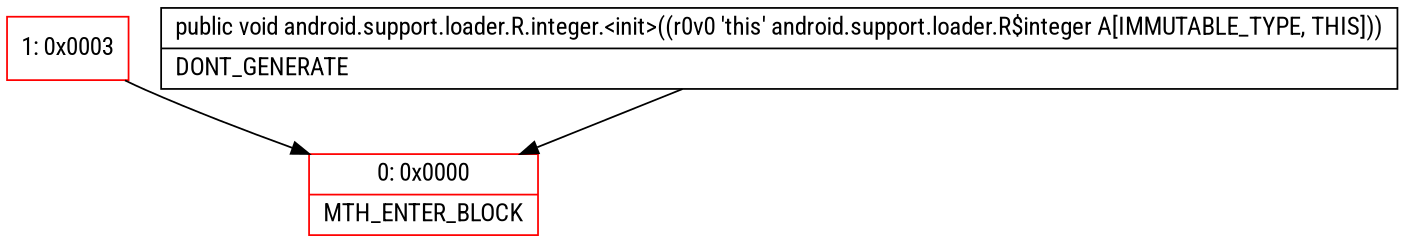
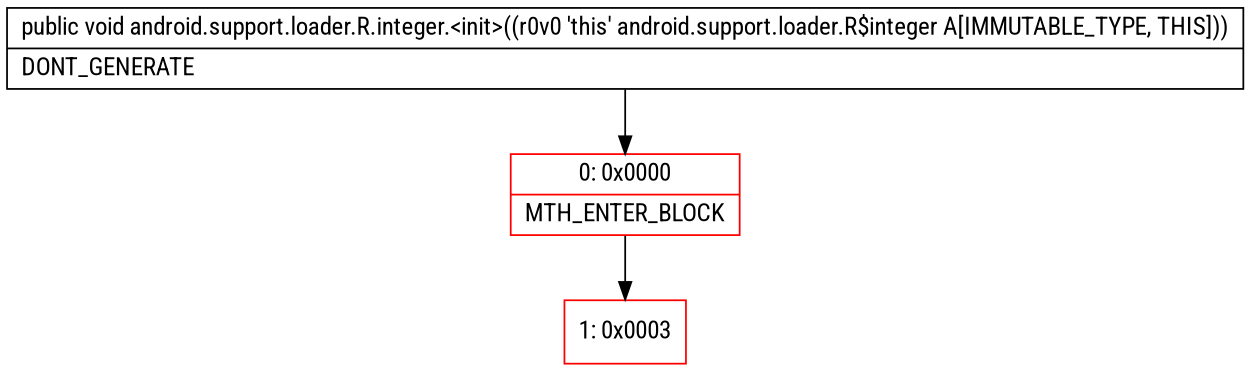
edge "1: 0x0003" -> "0: 0x0000": reversed
